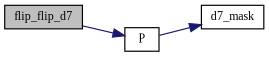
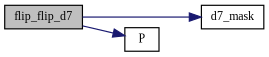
edge "P" -> "d7_mask": now "flip_flip_d7" -> "d7_mask"
